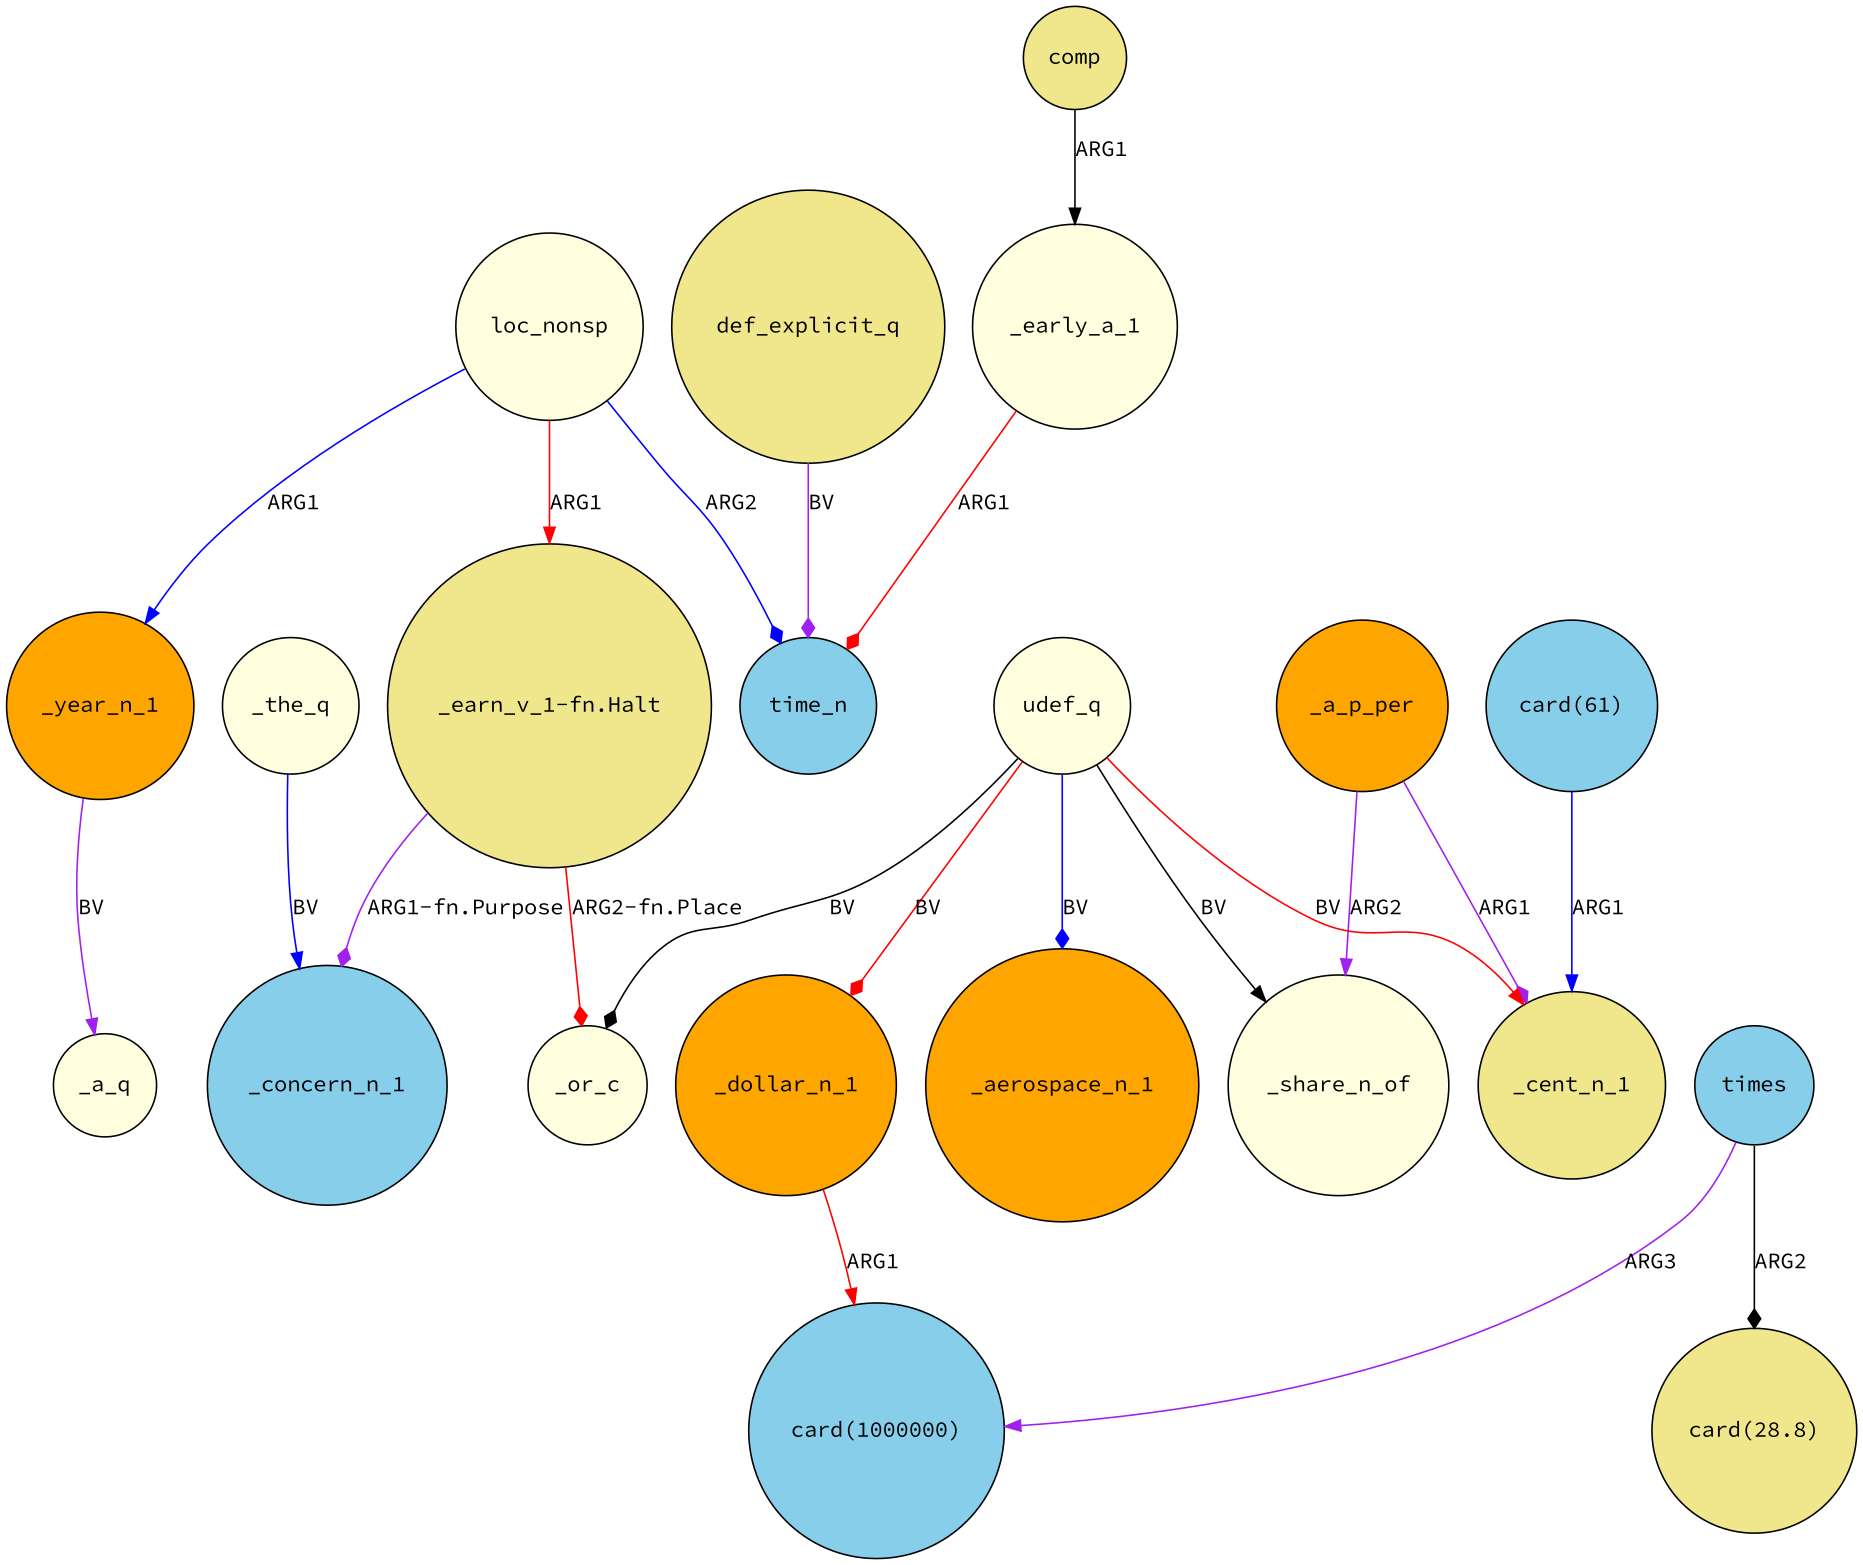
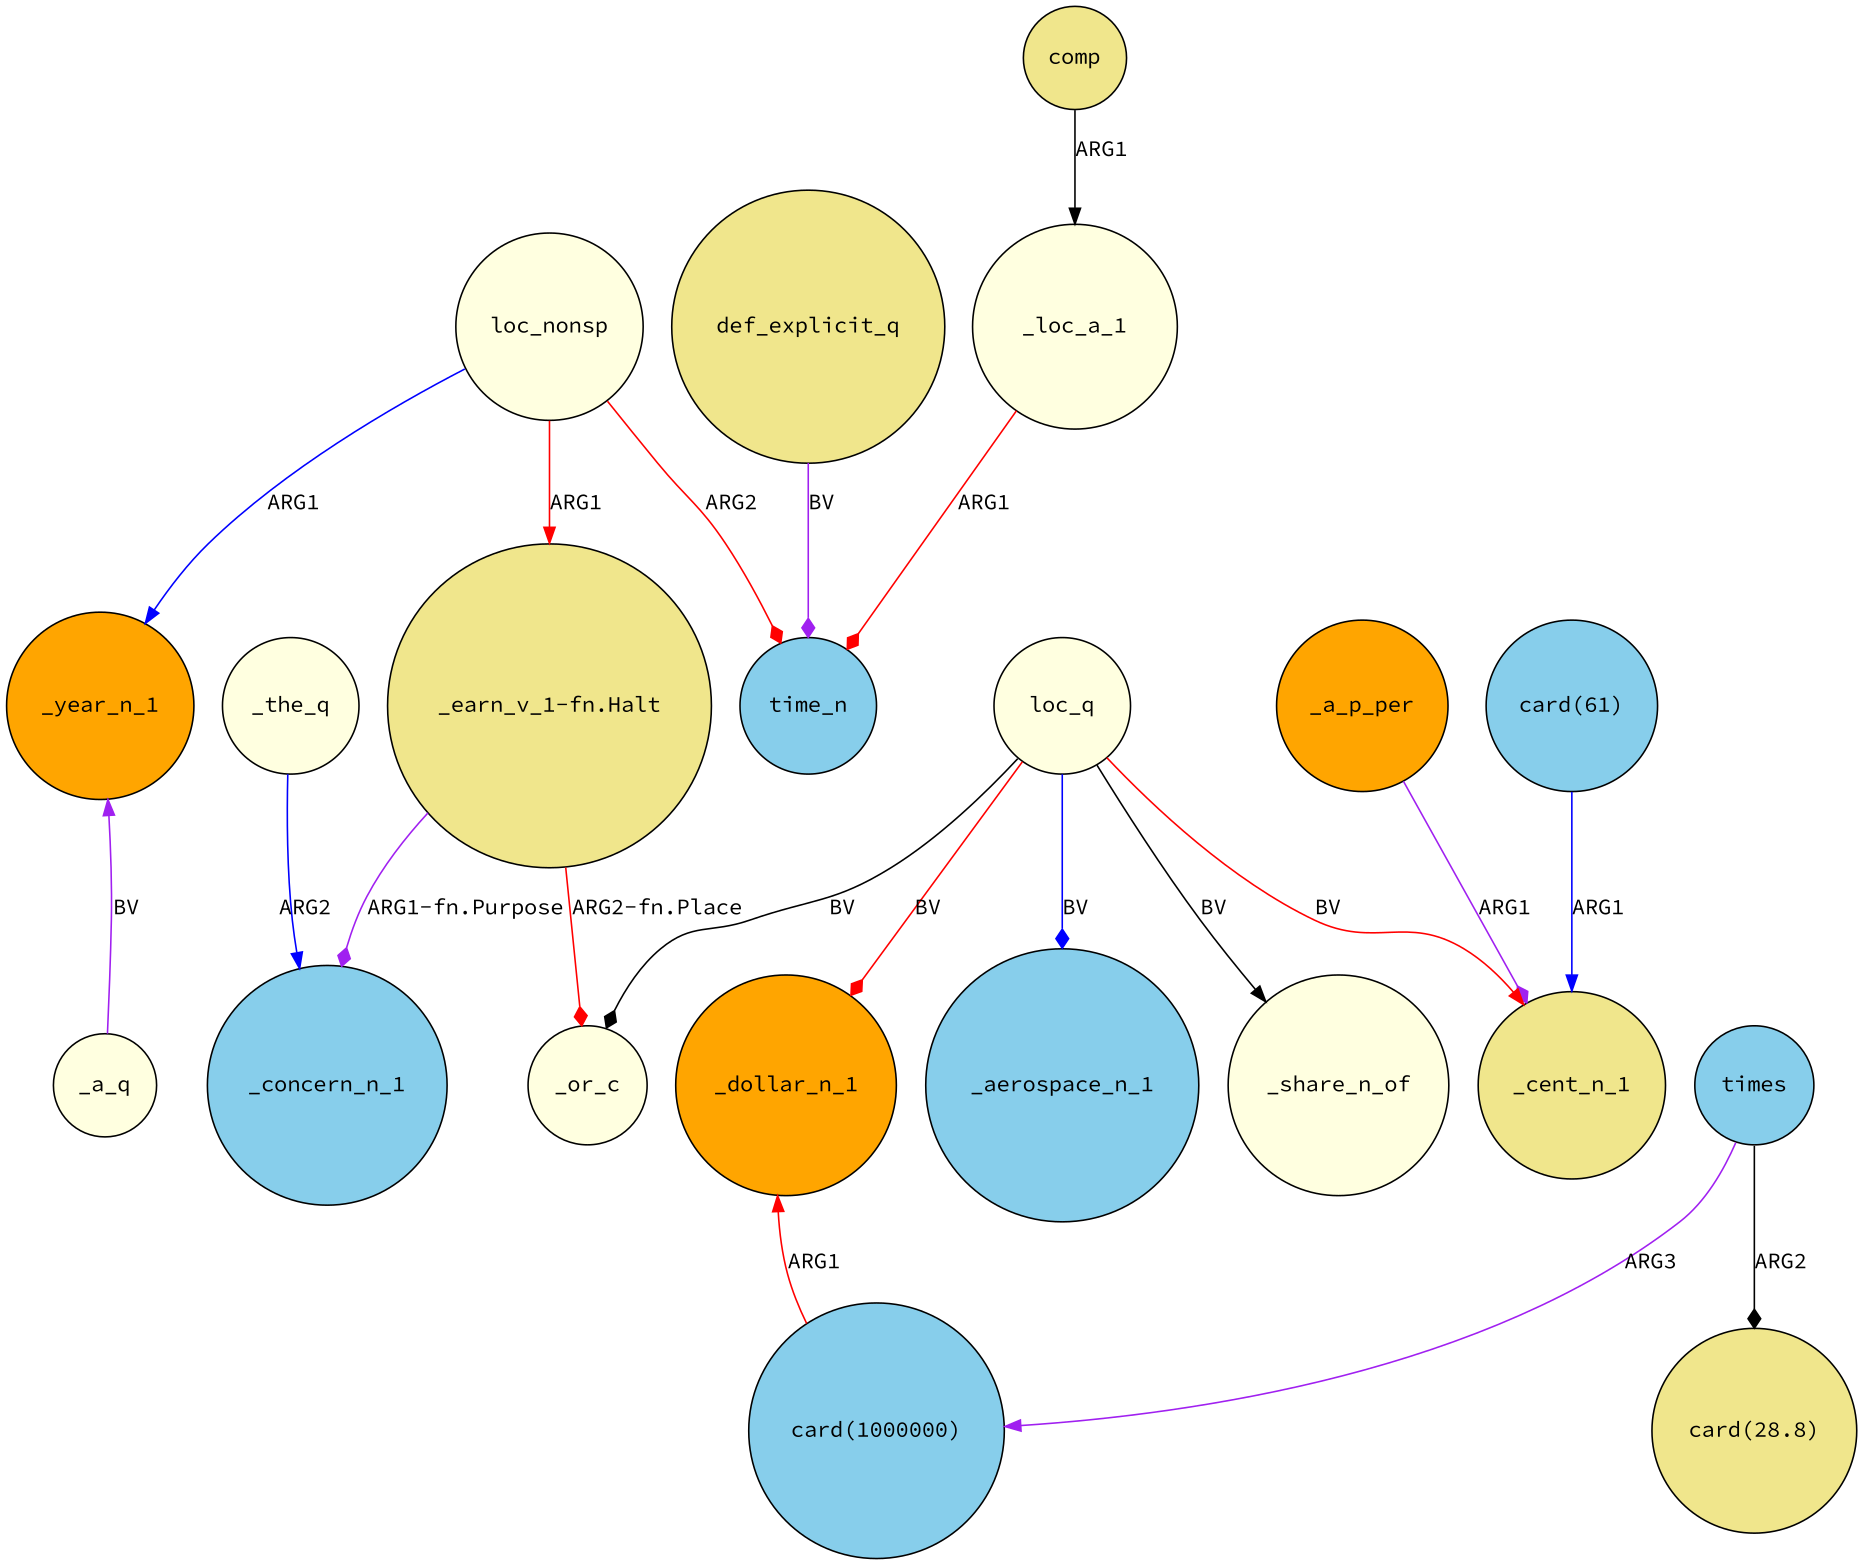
node "_early_a_1": label "_early_a_1" -> "_loc_a_1"
edge "loc_nonsp" -> "time_n": color blue -> red
node "udef_q": label "udef_q" -> "loc_q"
edge "_a_p_per" -> "_share_n_of": removed, label "ARG2"
edge "_the_q" -> "_concern_n_1": label "BV" -> "ARG2"
edge "_year_n_1" -> "_a_q": reversed
node "_aerospace_n_1": fillcolor orange -> skyblue
edge "_dollar_n_1" -> "card(1000000)": reversed
